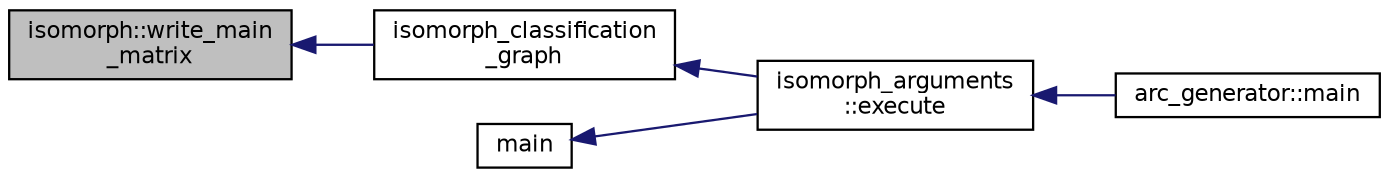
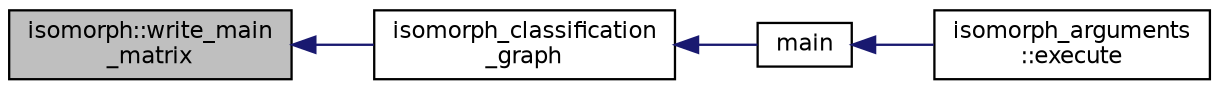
edge "isomorph_arguments ::execute" -> "isomorph_classification _graph": now "main" -> "isomorph_classification _graph"
node "arc_generator::main": removed
